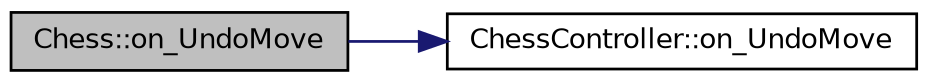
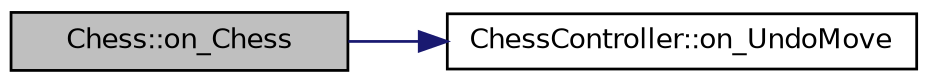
node "Chess::on_UndoMove": label "Chess::on_UndoMove" -> "Chess::on_Chess"
